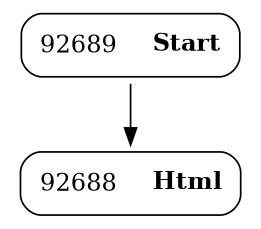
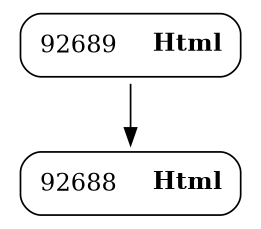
node "92689": text "Start" -> "Html"
